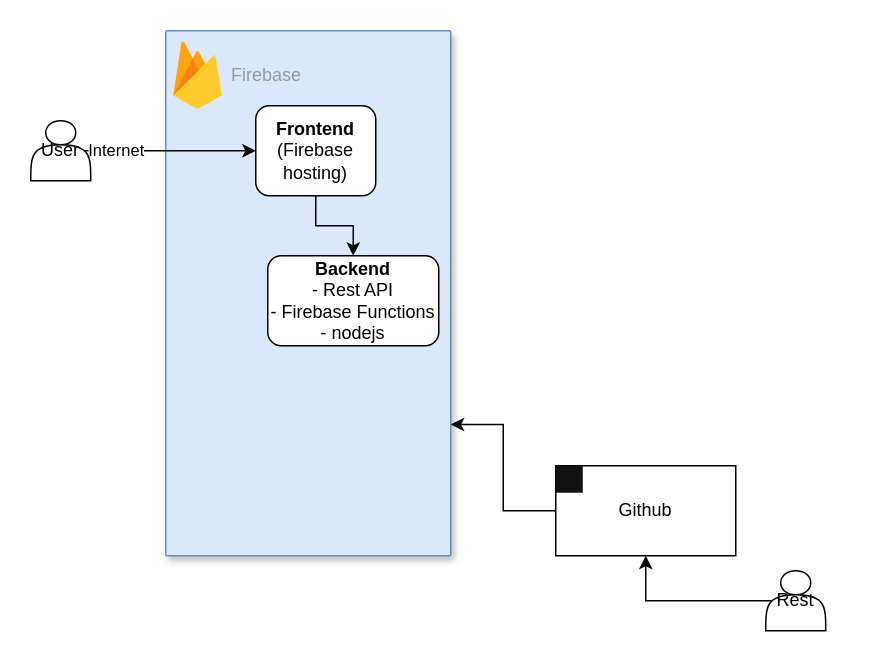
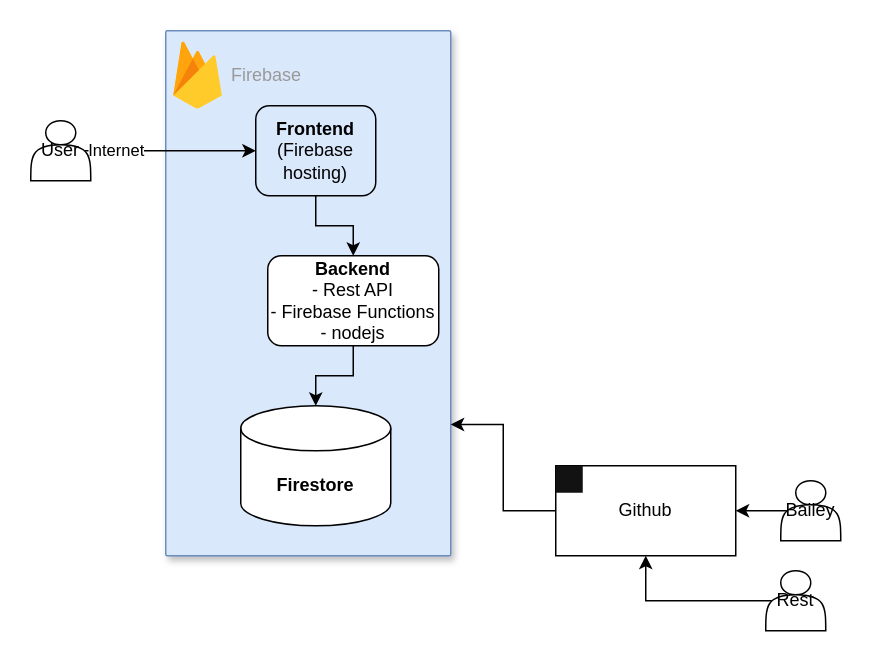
node "Frontend (Firebase hosting)": fillcolor #ffffff -> #dae8fc
edge "Backend - Rest API - Firebase Functions - nodejs" -> "Firestore": added
node "Firestore": added
edge "Bailey" -> "Github": added
node "Bailey": added
